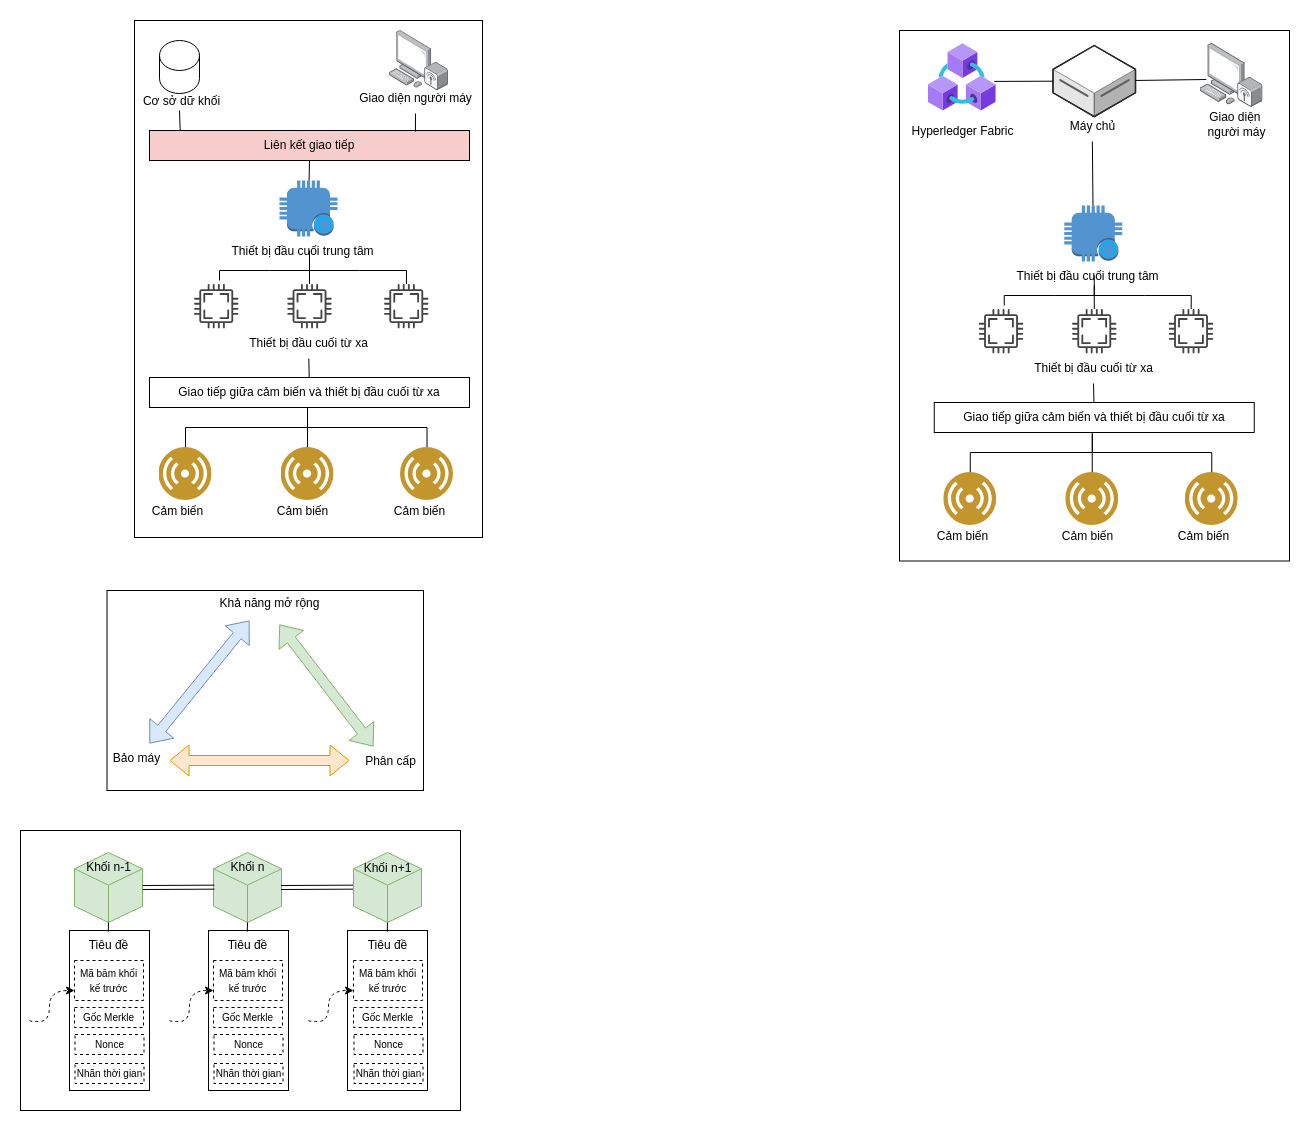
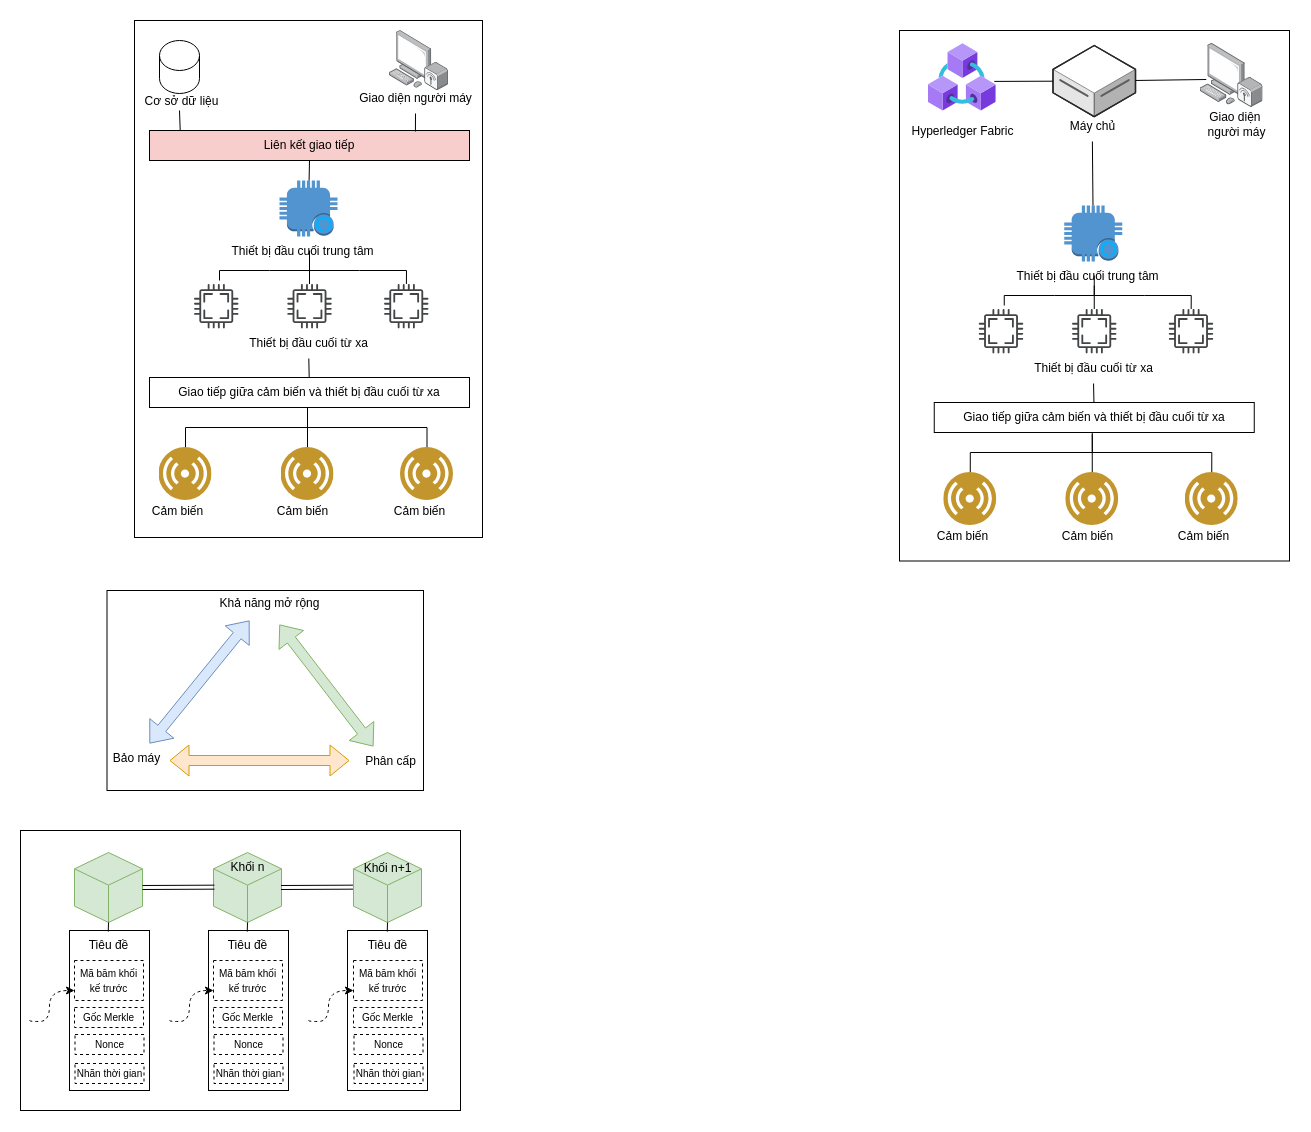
node "Cơ sở dữ khối": label "Cơ sở dữ khối" -> "Cơ sở dữ liệu"
node "Khối n-1": removed
